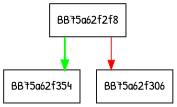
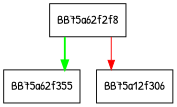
node "BB75a62f354": label "BB75a62f354" -> "BB75a62f355"
node "BB75a62f306": label "BB75a62f306" -> "BB75a12f306"
